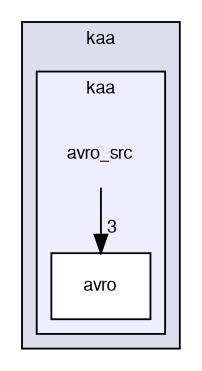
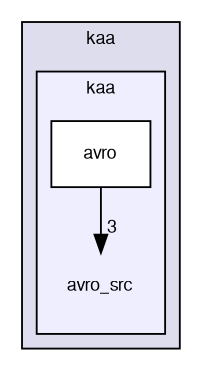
edge "avro_src" -> "avro": reversed
